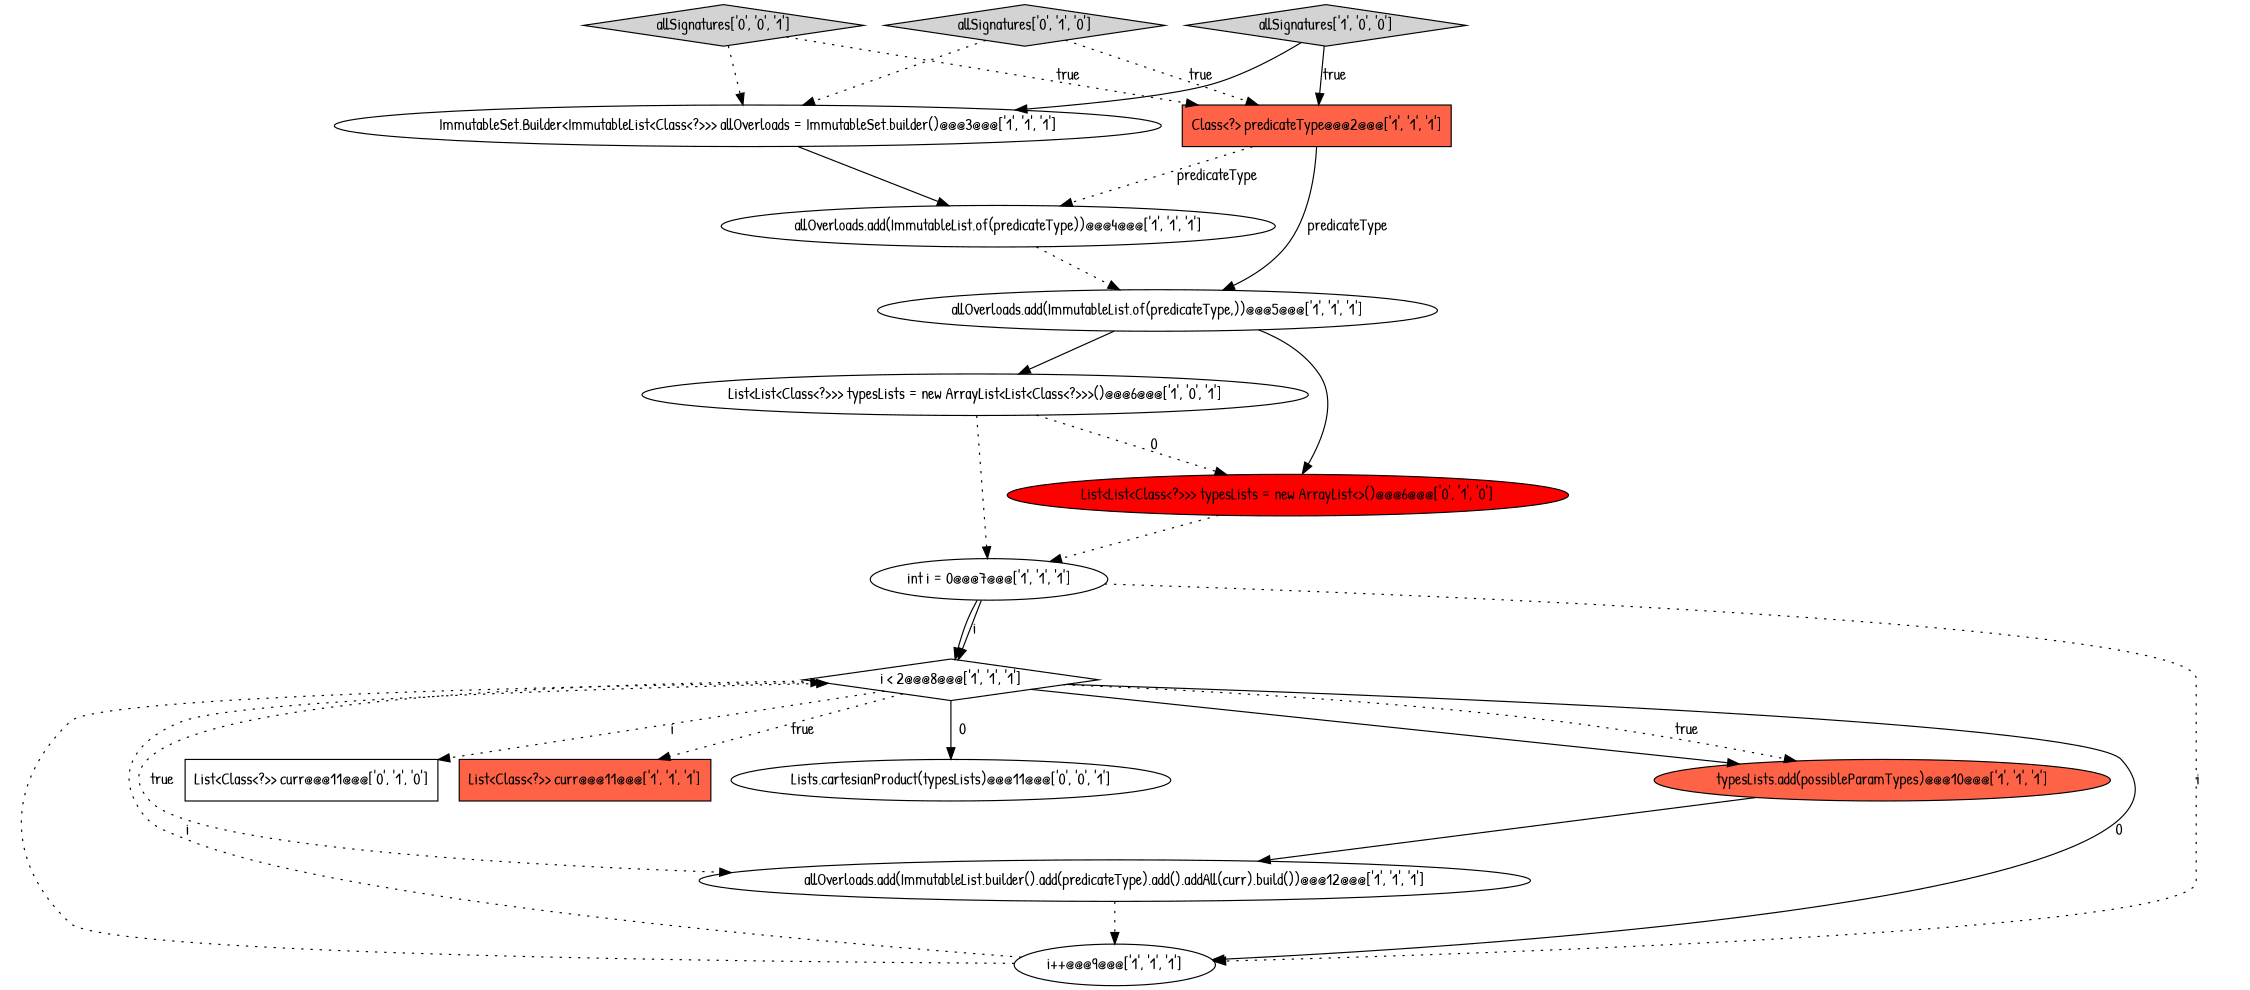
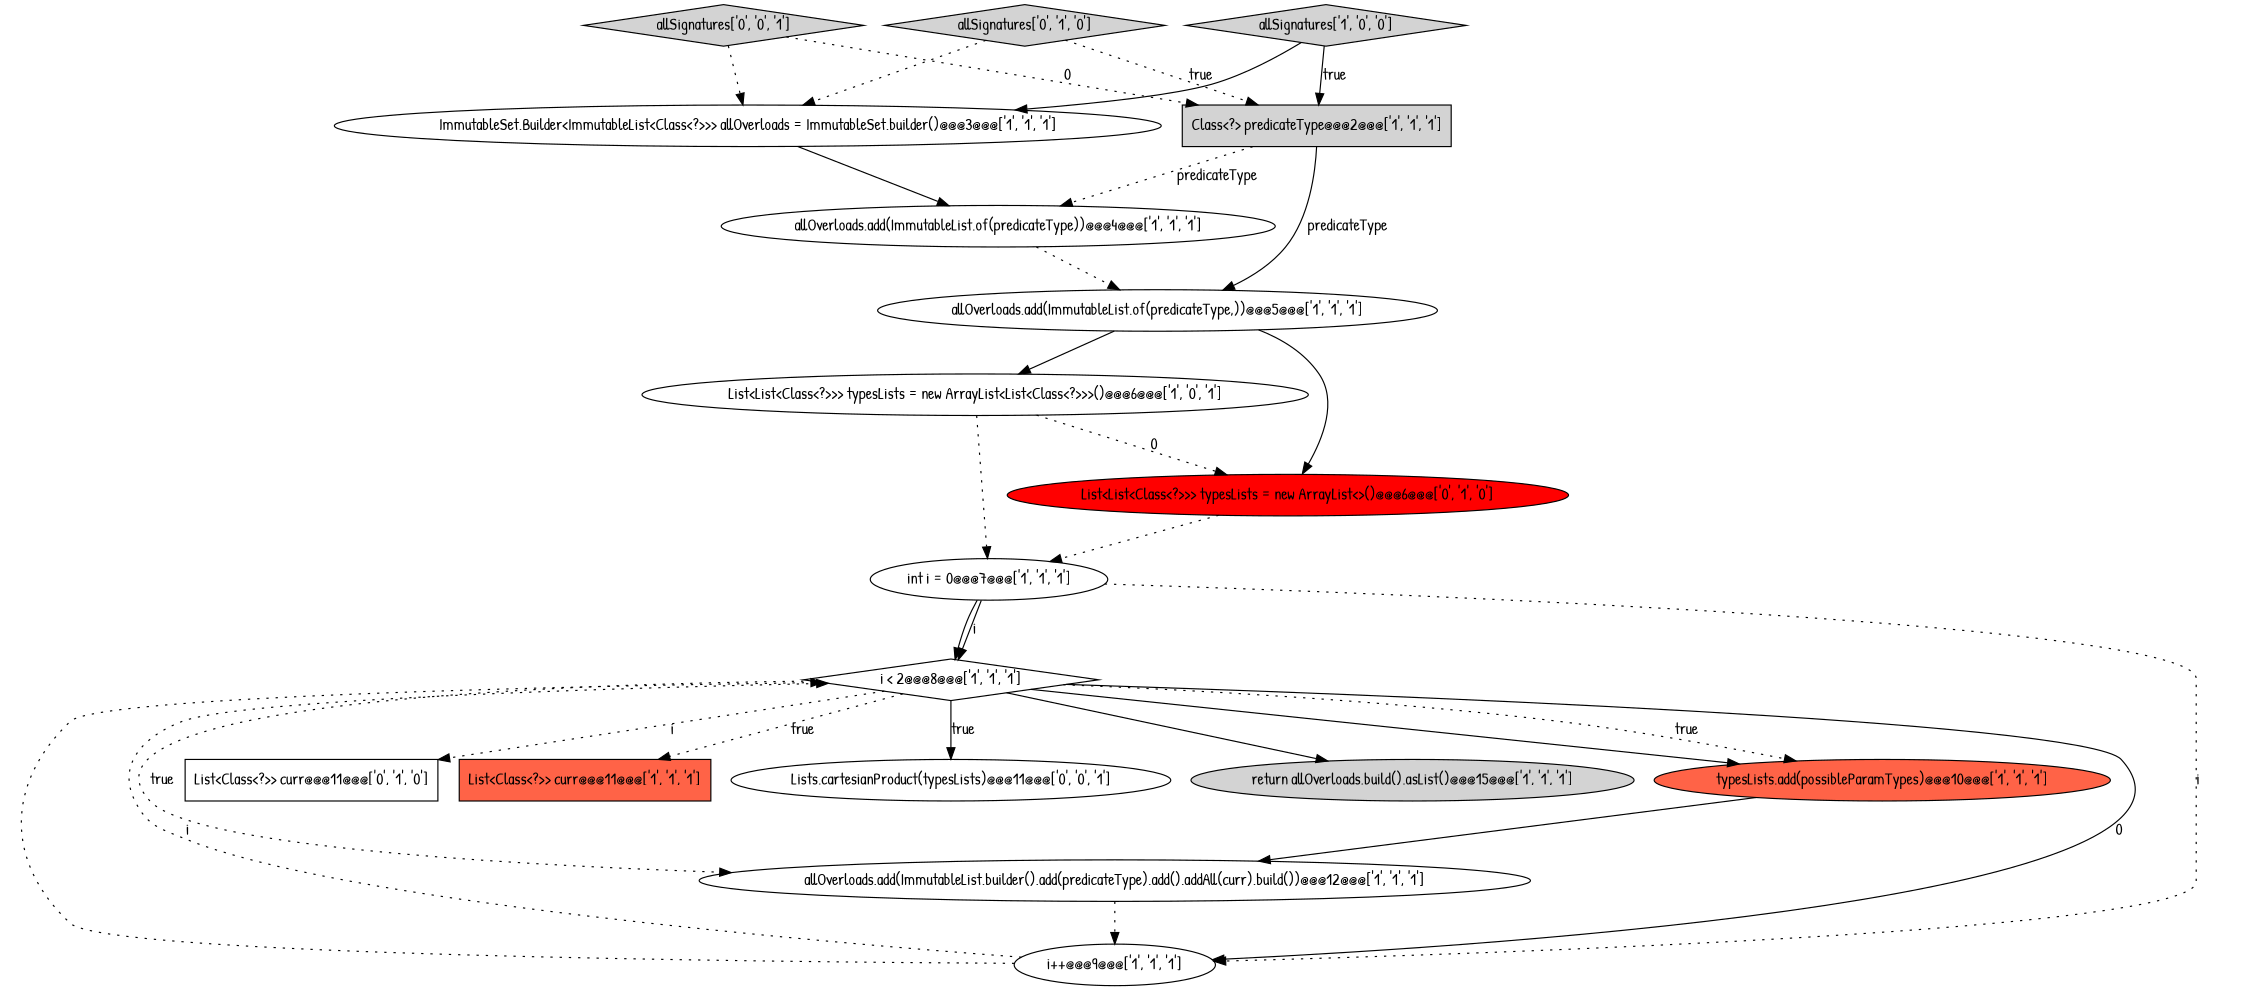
edge "allSignatures['0', '0', '1']" -> "Class<?> predicateType@@@2@@@['1', '1', '1']": label "true" -> "0"
node "Class<?> predicateType@@@2@@@['1', '1', '1']": fillcolor tomato -> lightgray
edge "i < 2@@@8@@@['1', '1', '1']" -> "Lists.cartesianProduct(typesLists)@@@11@@@['0', '0', '1']": label "0" -> "true"
node "return allOverloads.build().asList()@@@15@@@['1', '1', '1']": added
